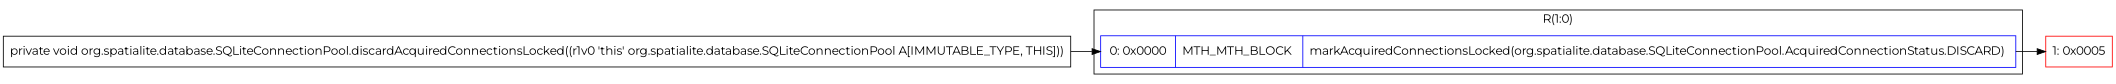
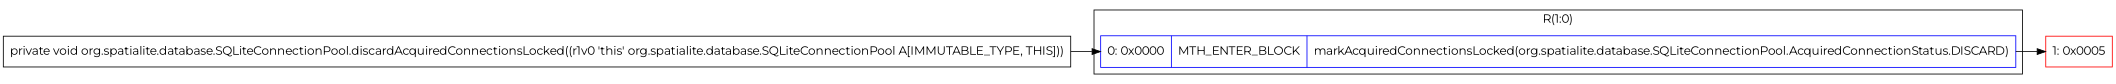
node "0: 0x0000": text "MTH_MTH_BLOCK" -> "MTH_ENTER_BLOCK"
